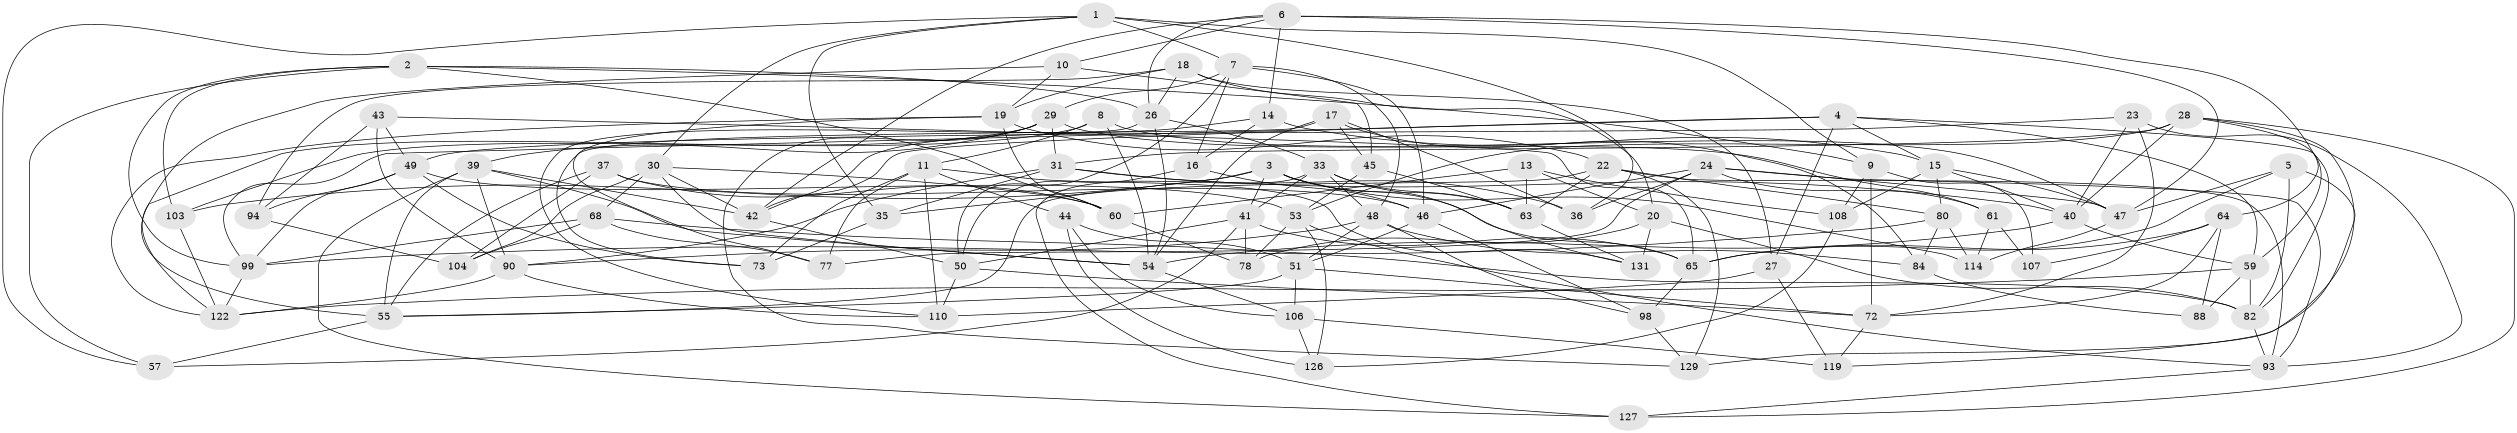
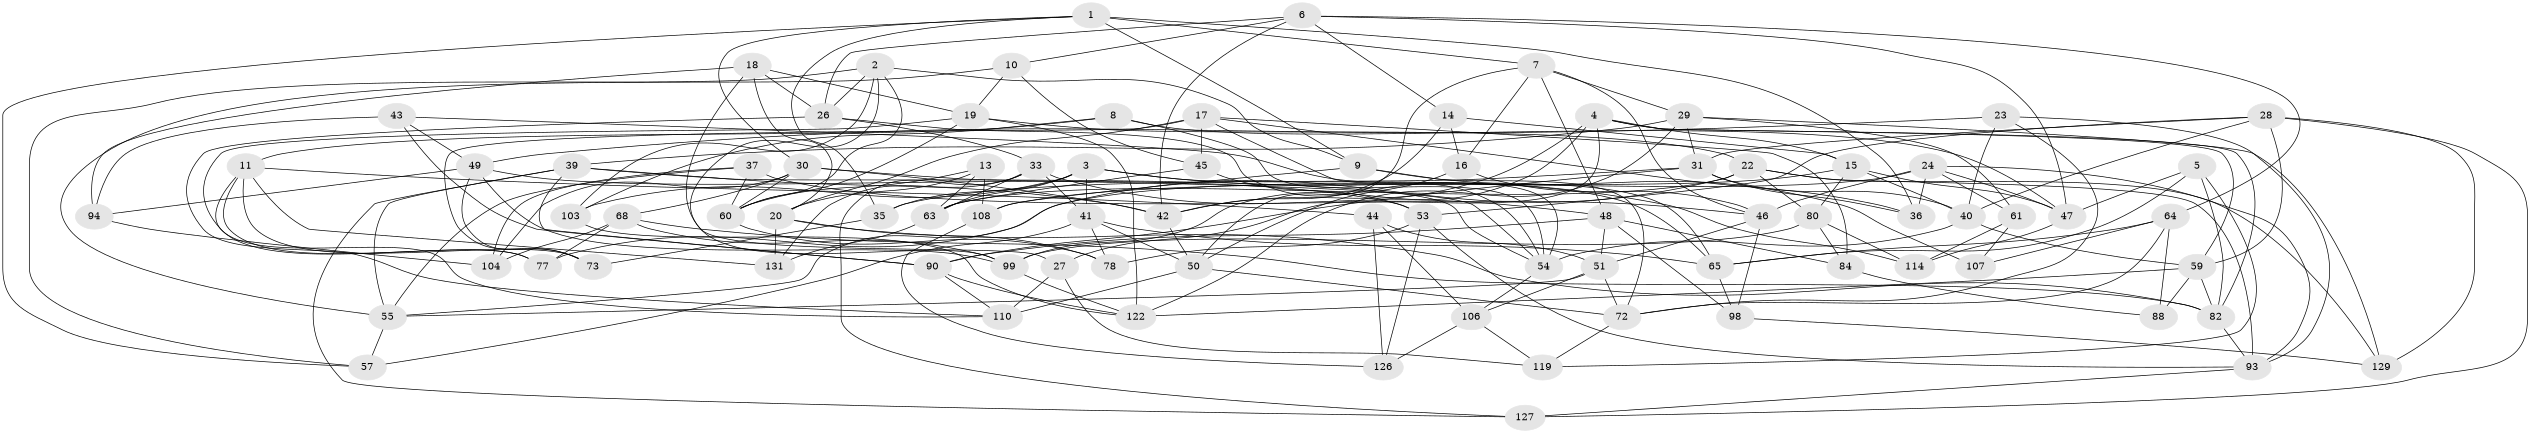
edge "17" -- "20": added
